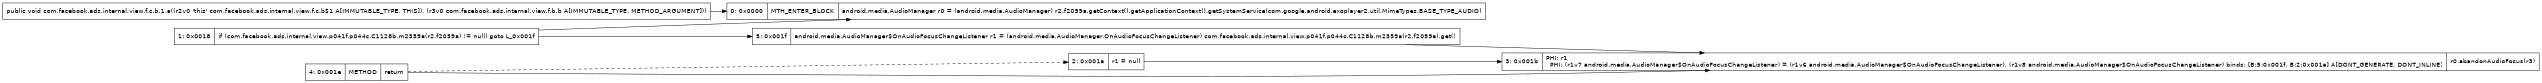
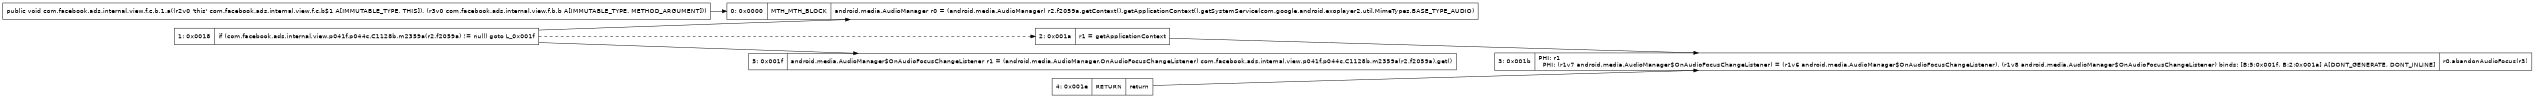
node "0: 0x0000": text "MTH_ENTER_BLOCK" -> "MTH_MTH_BLOCK"
edge "5: 0x001f" -> "3: 0x001b": removed
node "2: 0x001a": text "r1 = null" -> "r1 = getApplicationContext"
edge "4: 0x001e" -> "2: 0x001a": now "1: 0x0018" -> "2: 0x001a"
node "4: 0x001e": text "METHOD" -> "RETURN"
